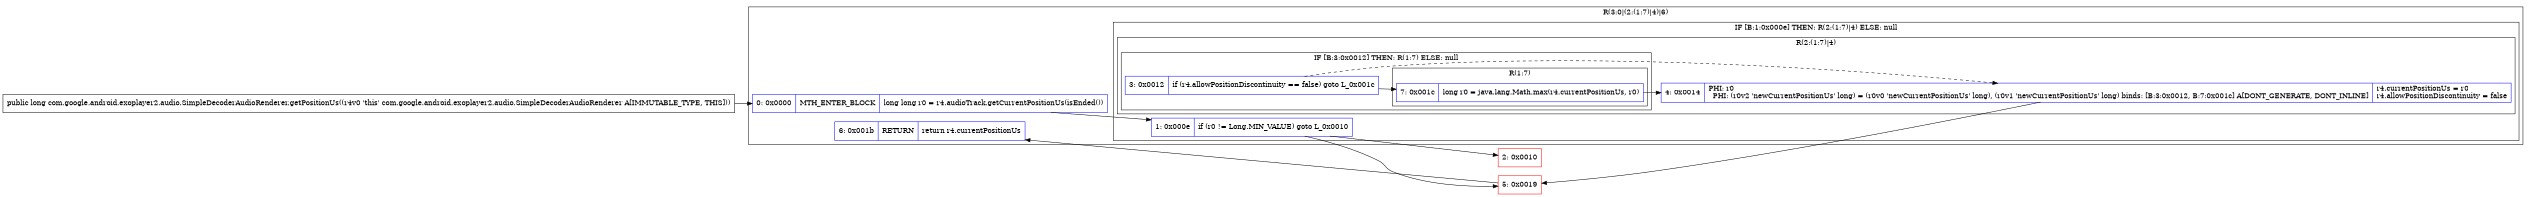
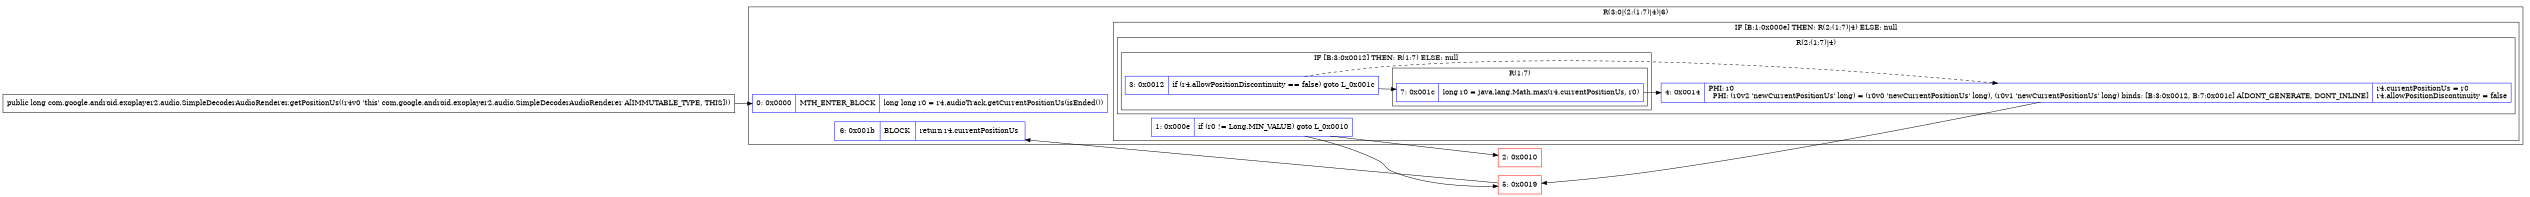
edge "0: 0x0000" -> "1: 0x000e": removed
node "6: 0x001b": text "RETURN" -> "BLOCK"
